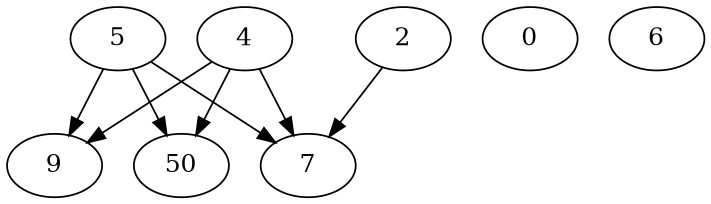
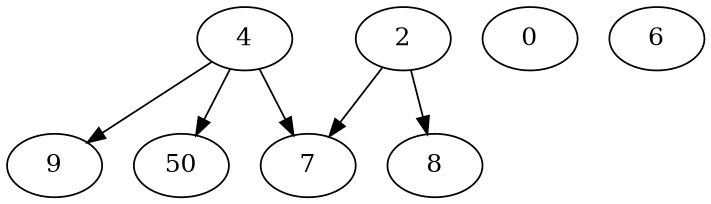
node "5": removed
node "8": added
